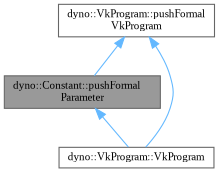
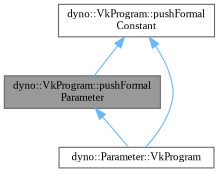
node "dyno::VkProgram::pushFormal VkProgram": label "dyno::VkProgram::pushFormal VkProgram" -> "dyno::VkProgram::pushFormal Constant"
node "dyno::Constant::pushFormal Parameter": label "dyno::Constant::pushFormal Parameter" -> "dyno::VkProgram::pushFormal Parameter"
node "dyno::VkProgram::VkProgram": label "dyno::VkProgram::VkProgram" -> "dyno::Parameter::VkProgram"
